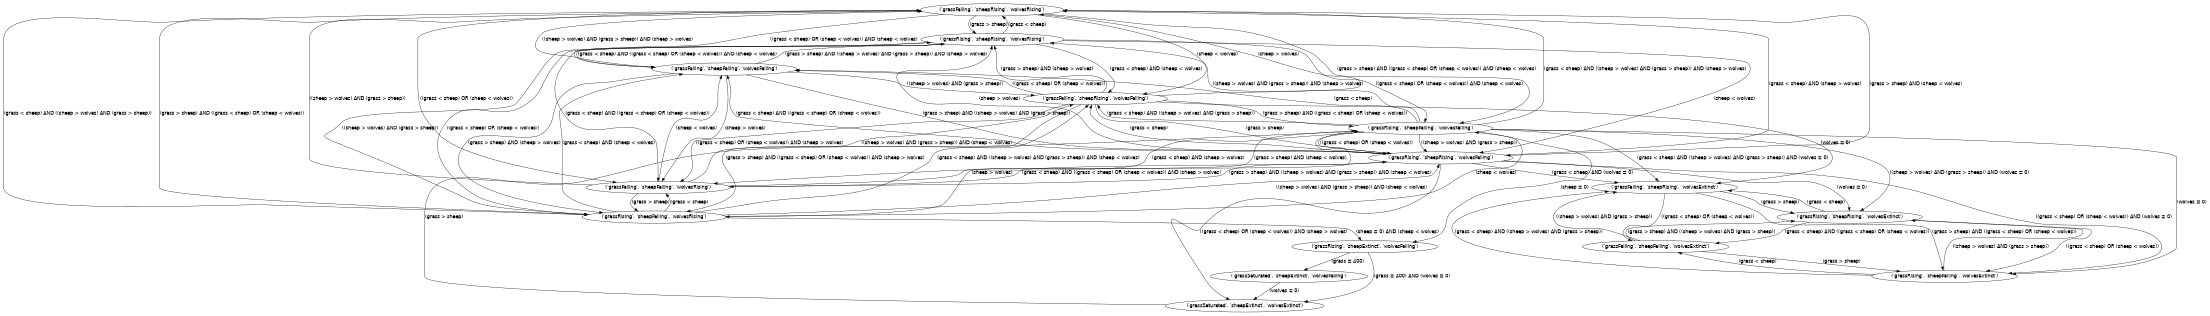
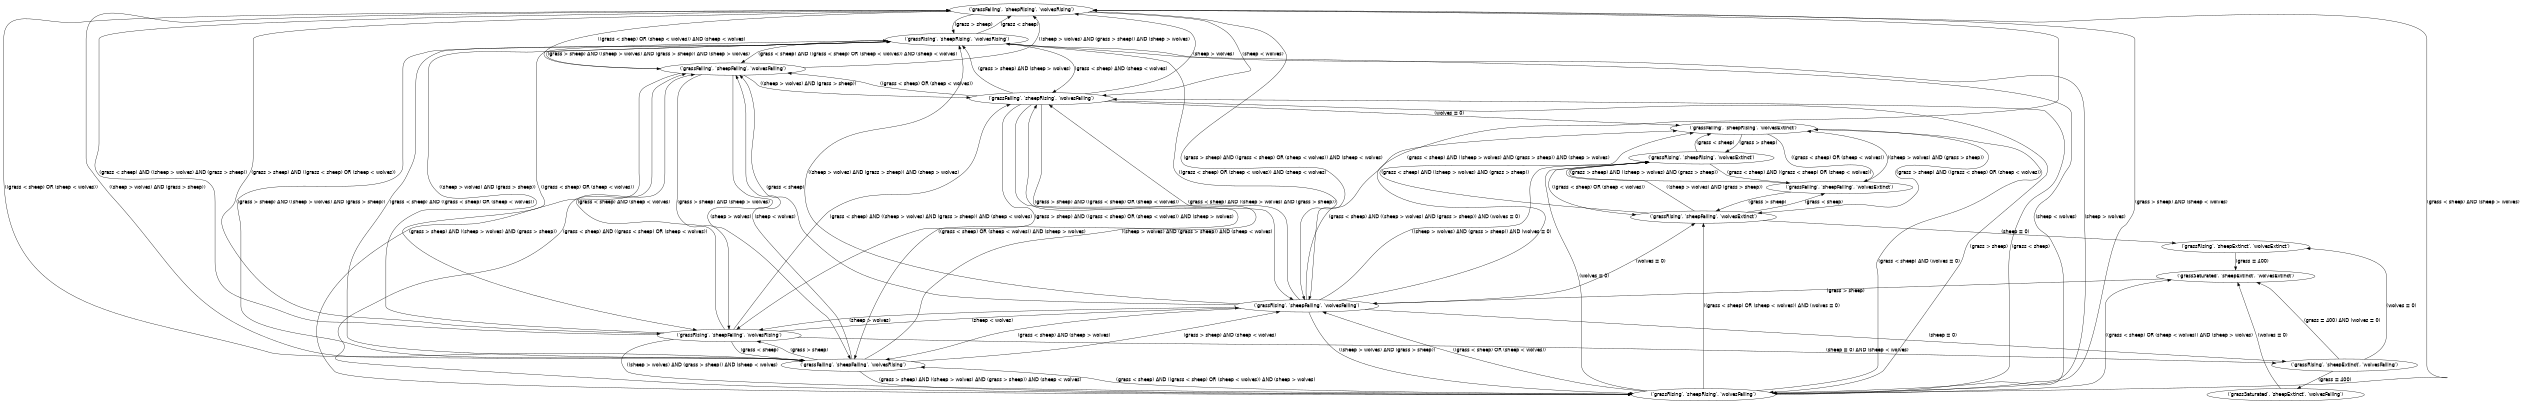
edge "('grassFalling', 'sheepFalling', 'wolvesRising')" -> "('grassRising', 'sheepRising', 'wolvesRising')": added, label "(grass > sheep) AND ((sheep > wolves) AND (grass > sheep))"
node "('grassRising', 'sheepExtinct', 'wolvesExtinct')": added
